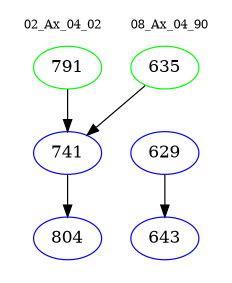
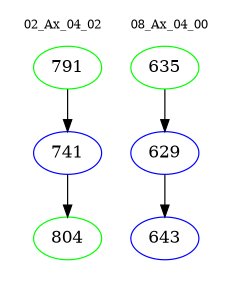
cluster "08_Ax_04_90": label "08_Ax_04_90" -> "08_Ax_04_00"
edge "635" -> "741": now "635" -> "629"
node "804": color blue -> green
